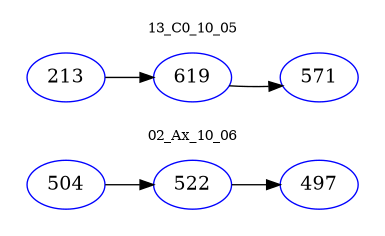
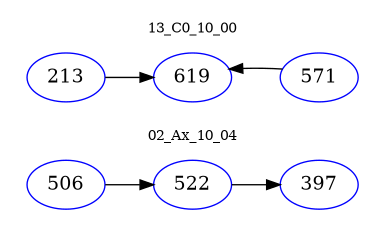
cluster "13_C0_10_05": label "13_C0_10_05" -> "13_C0_10_00"
edge "619" -> "571": reversed
cluster "02_Ax_10_06": label "02_Ax_10_06" -> "02_Ax_10_04"
node "504": label "504" -> "506"
node "497": label "497" -> "397"
